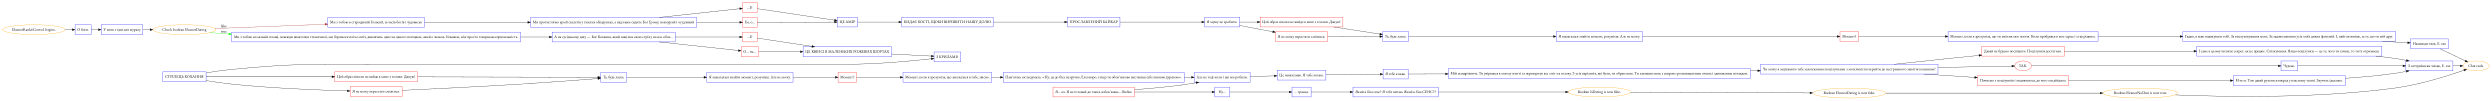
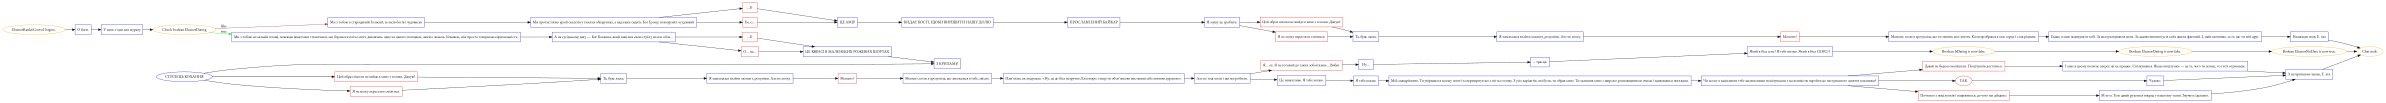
node "СТРІЛЕЦЬ КОХАННЯ": shape box -> ellipse
edge "Я… ох. Я не готовий до таких зобов’язань… Вибач." -> "Але не тоді коли і що ми робили.": reversed
